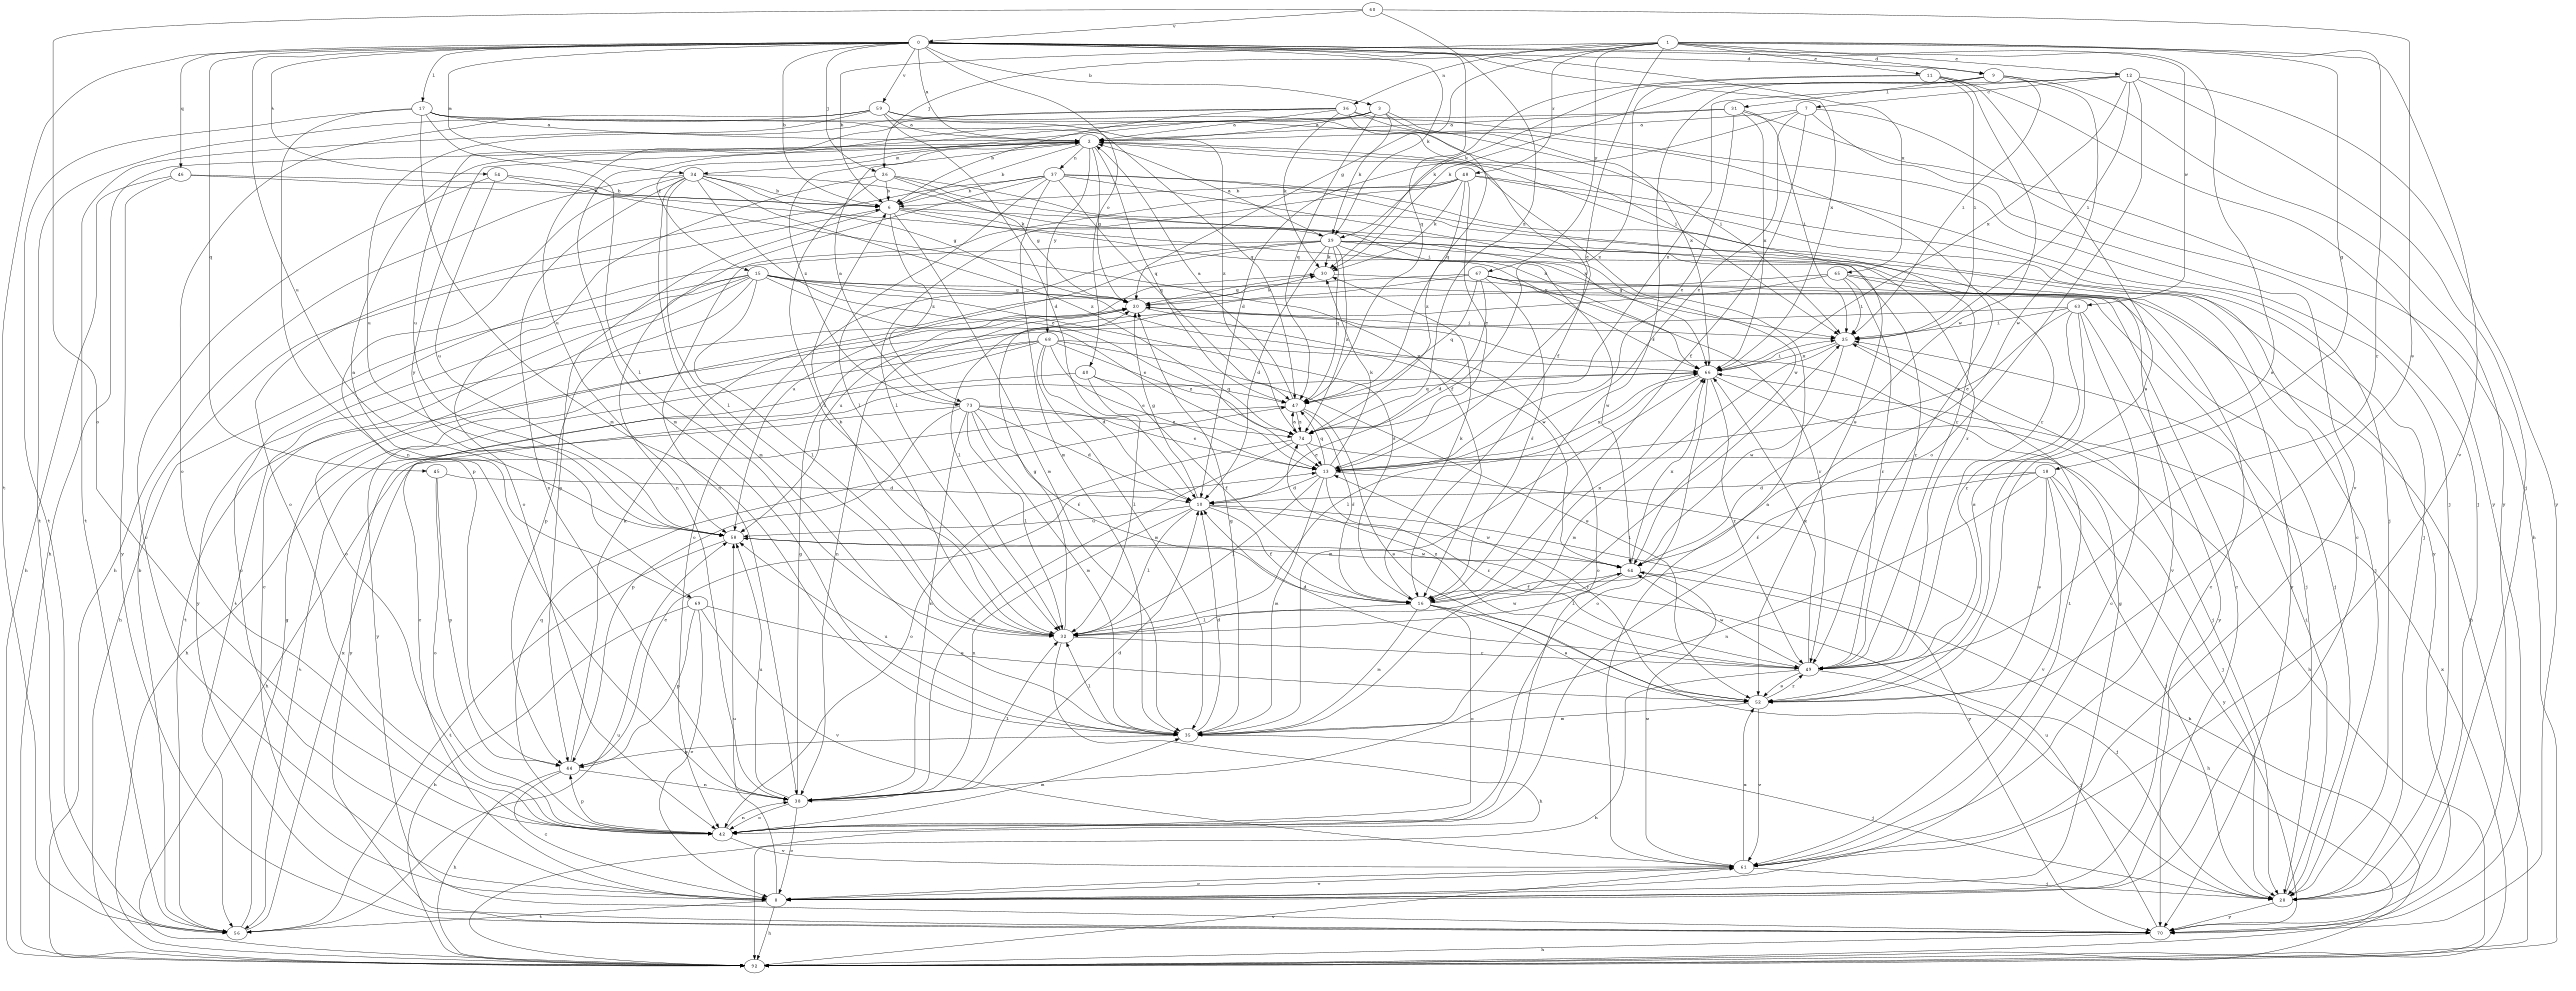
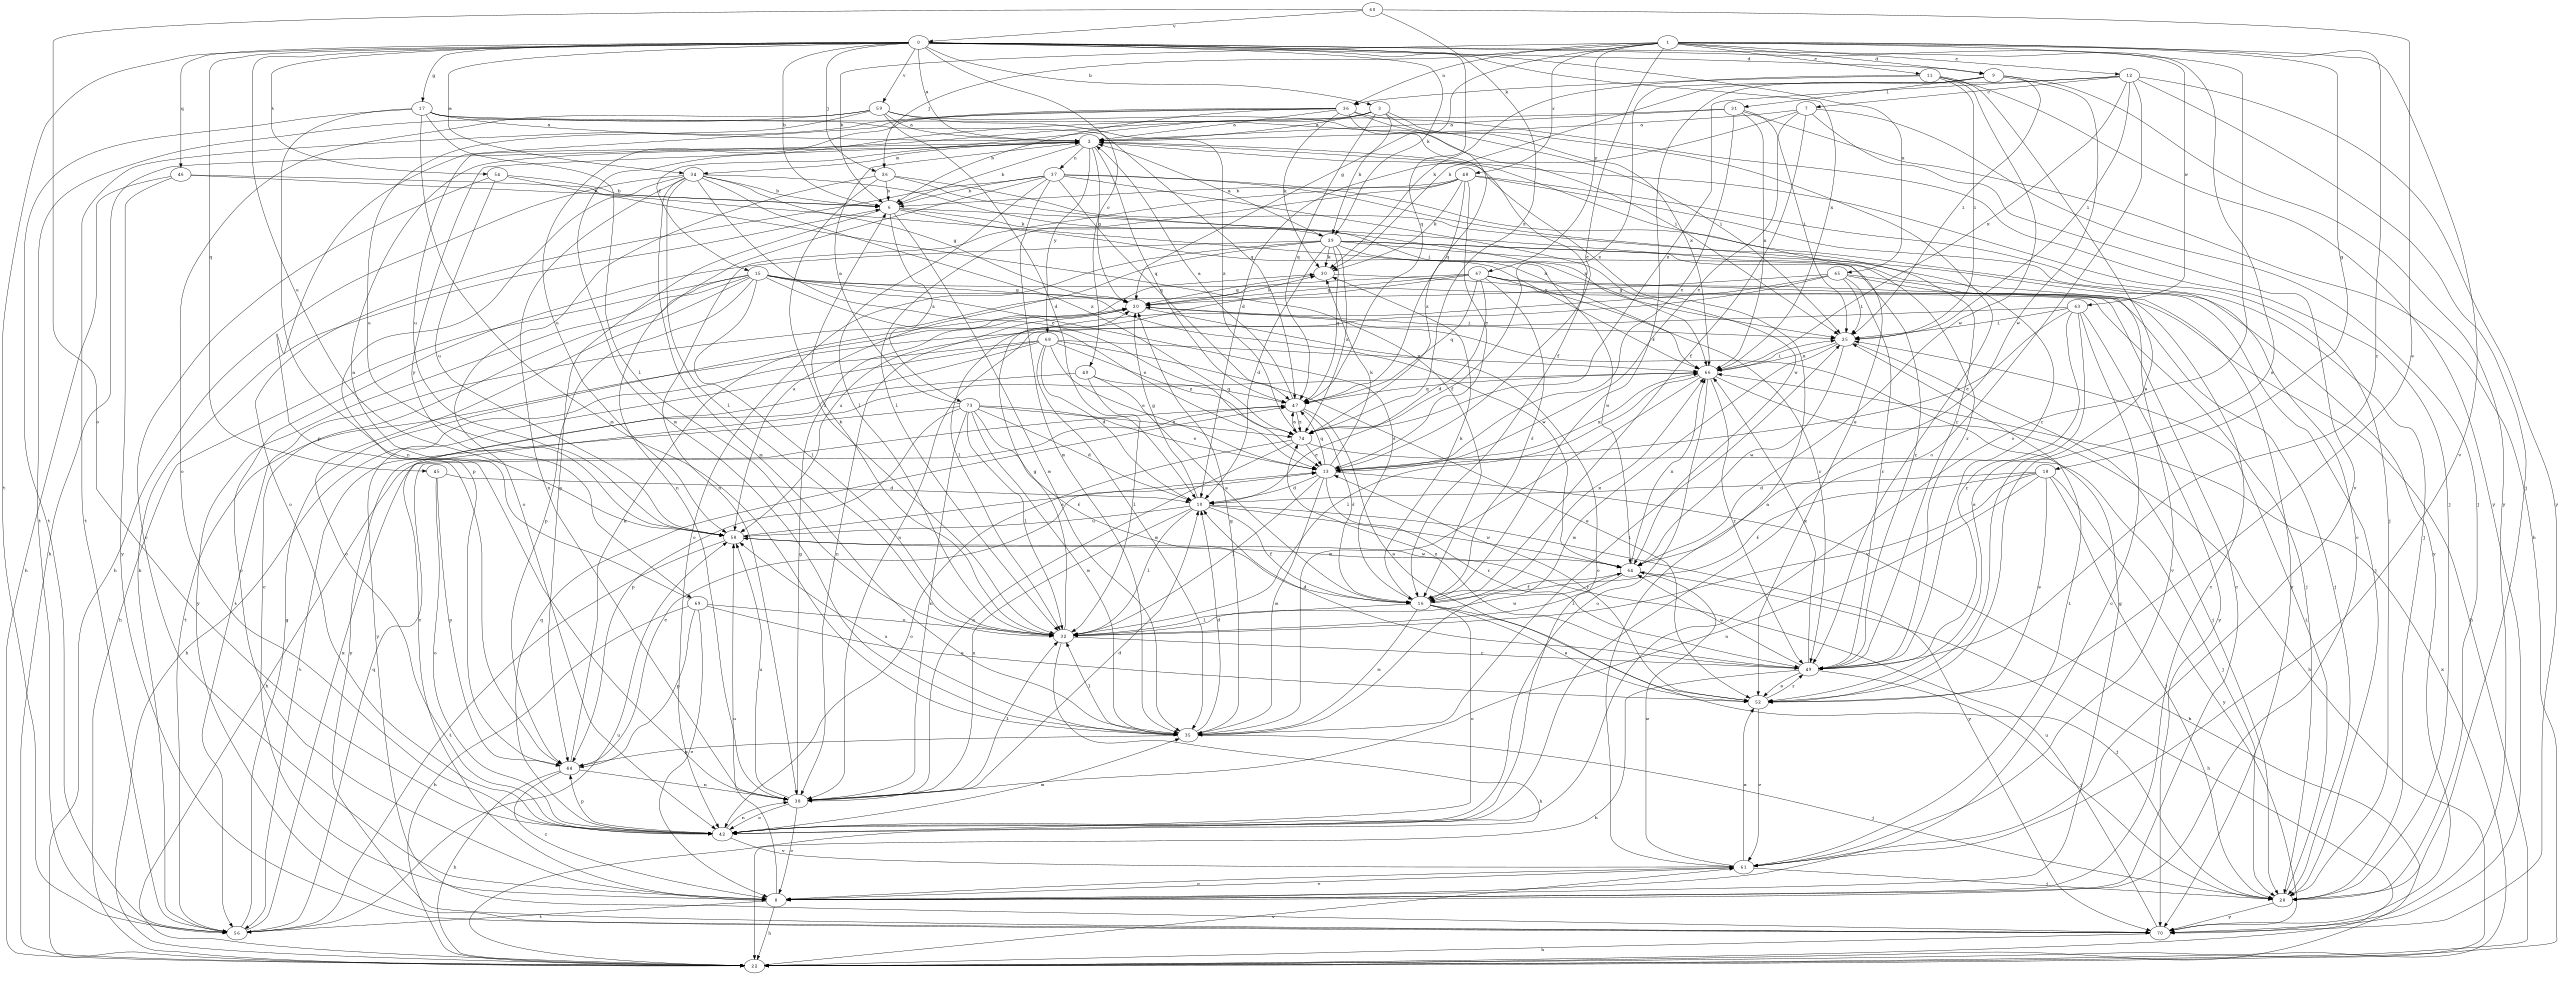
edge "0" -> "17": label "l" -> "g"
edge "11" -> "29": now "11" -> "36"
edge "36" -> "44": added, label "p"
edge "2" -> "73": removed, label "z"
edge "26" -> "20": now "67" -> "20"
edge "65" -> "38": added, label "n"
edge "1" -> "42": added, label "o"
edge "56" -> "47": added, label "q"
edge "40" -> "16": label "f" -> "s"
edge "58" -> "13": added, label "e"
edge "52" -> "35": removed, label "m"
edge "18" -> "61": now "18" -> "32"
edge "69" -> "61": now "69" -> "32"
node "92": label "92" -> "22"
